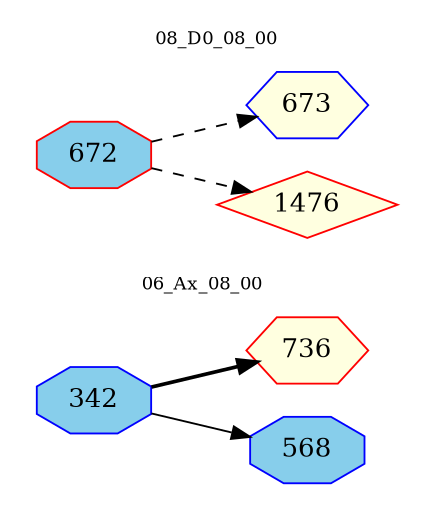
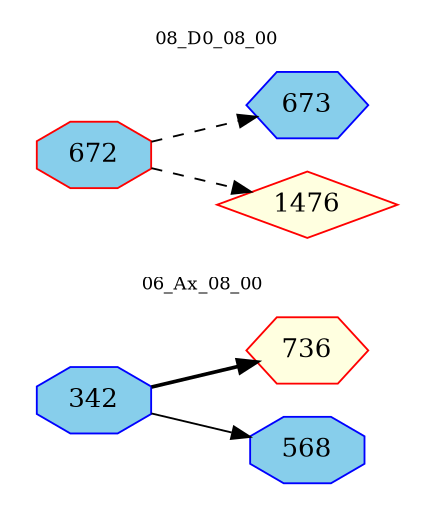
node "673": fillcolor lightyellow -> skyblue
